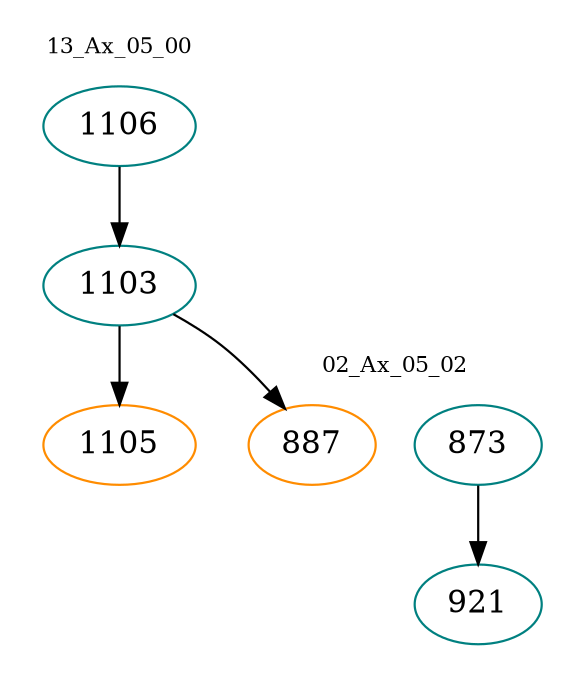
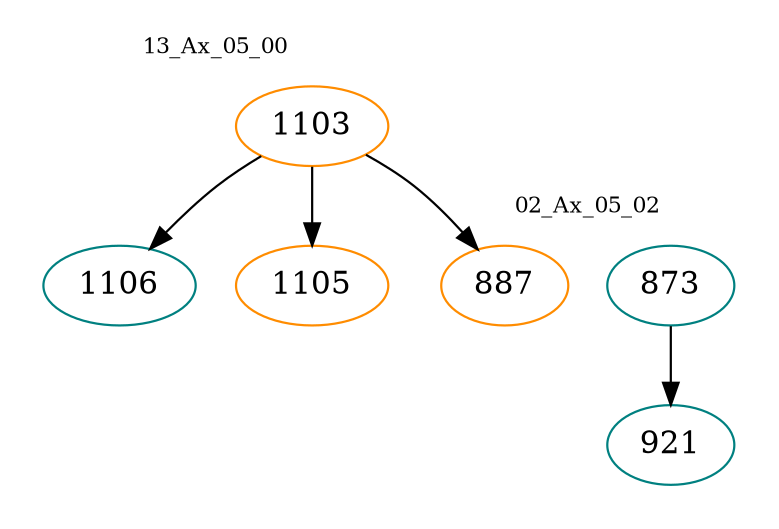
edge "1106" -> "1103": reversed
node "1103": color teal -> darkorange
